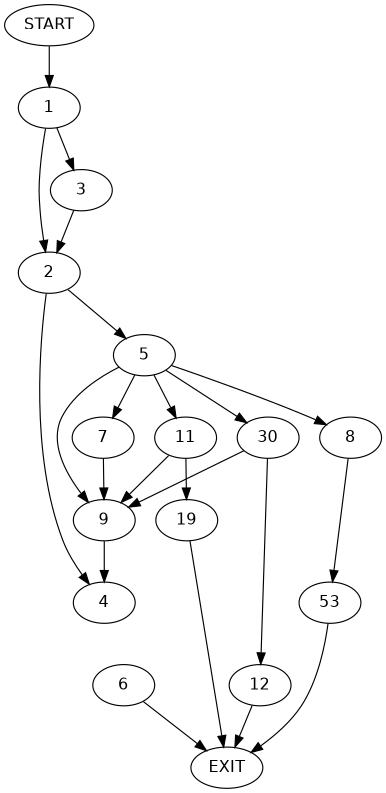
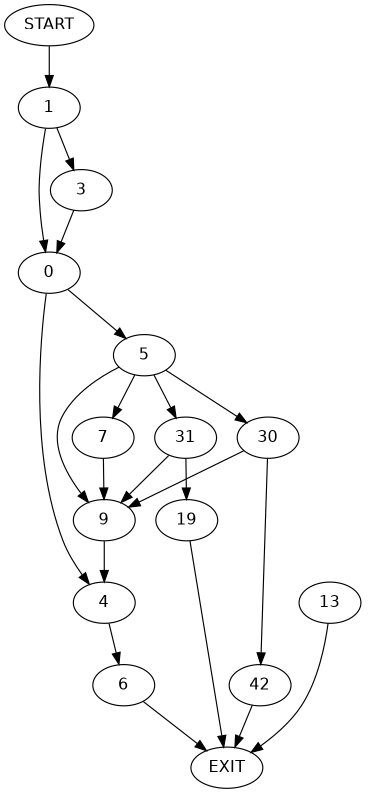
node "2": label "2" -> "0"
node "11": label "11" -> "31"
node "8": removed
node "53": label "53" -> "13"
edge "4" -> "6": added
node "12": label "12" -> "42"
